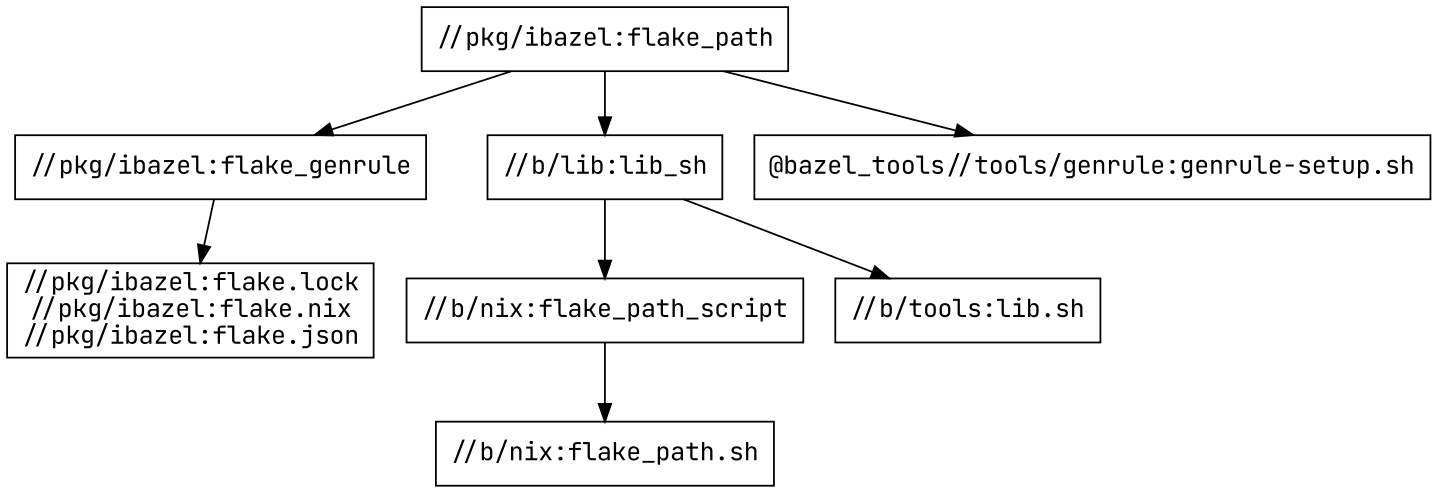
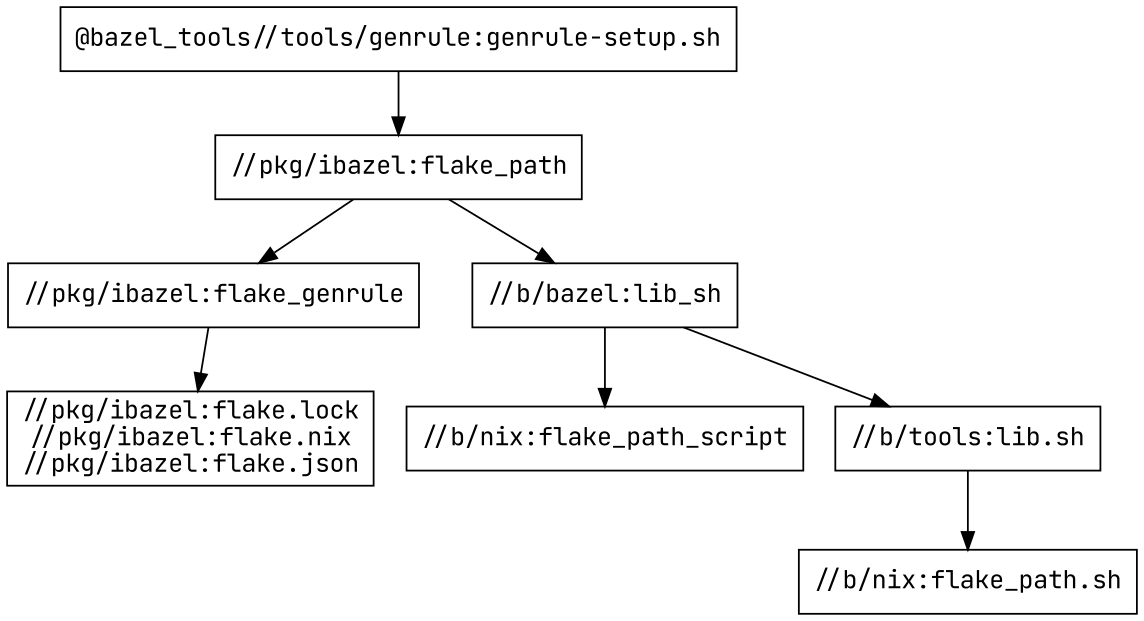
edge "//pkg/ibazel:flake_path" -> "@bazel_tools//tools/genrule:genrule-setup.sh": reversed
node "//b/lib:lib_sh": label "//b/lib:lib_sh" -> "//b/bazel:lib_sh"
edge "//b/nix:flake_path_script" -> "//b/nix:flake_path.sh": now "//b/tools:lib.sh" -> "//b/nix:flake_path.sh"
